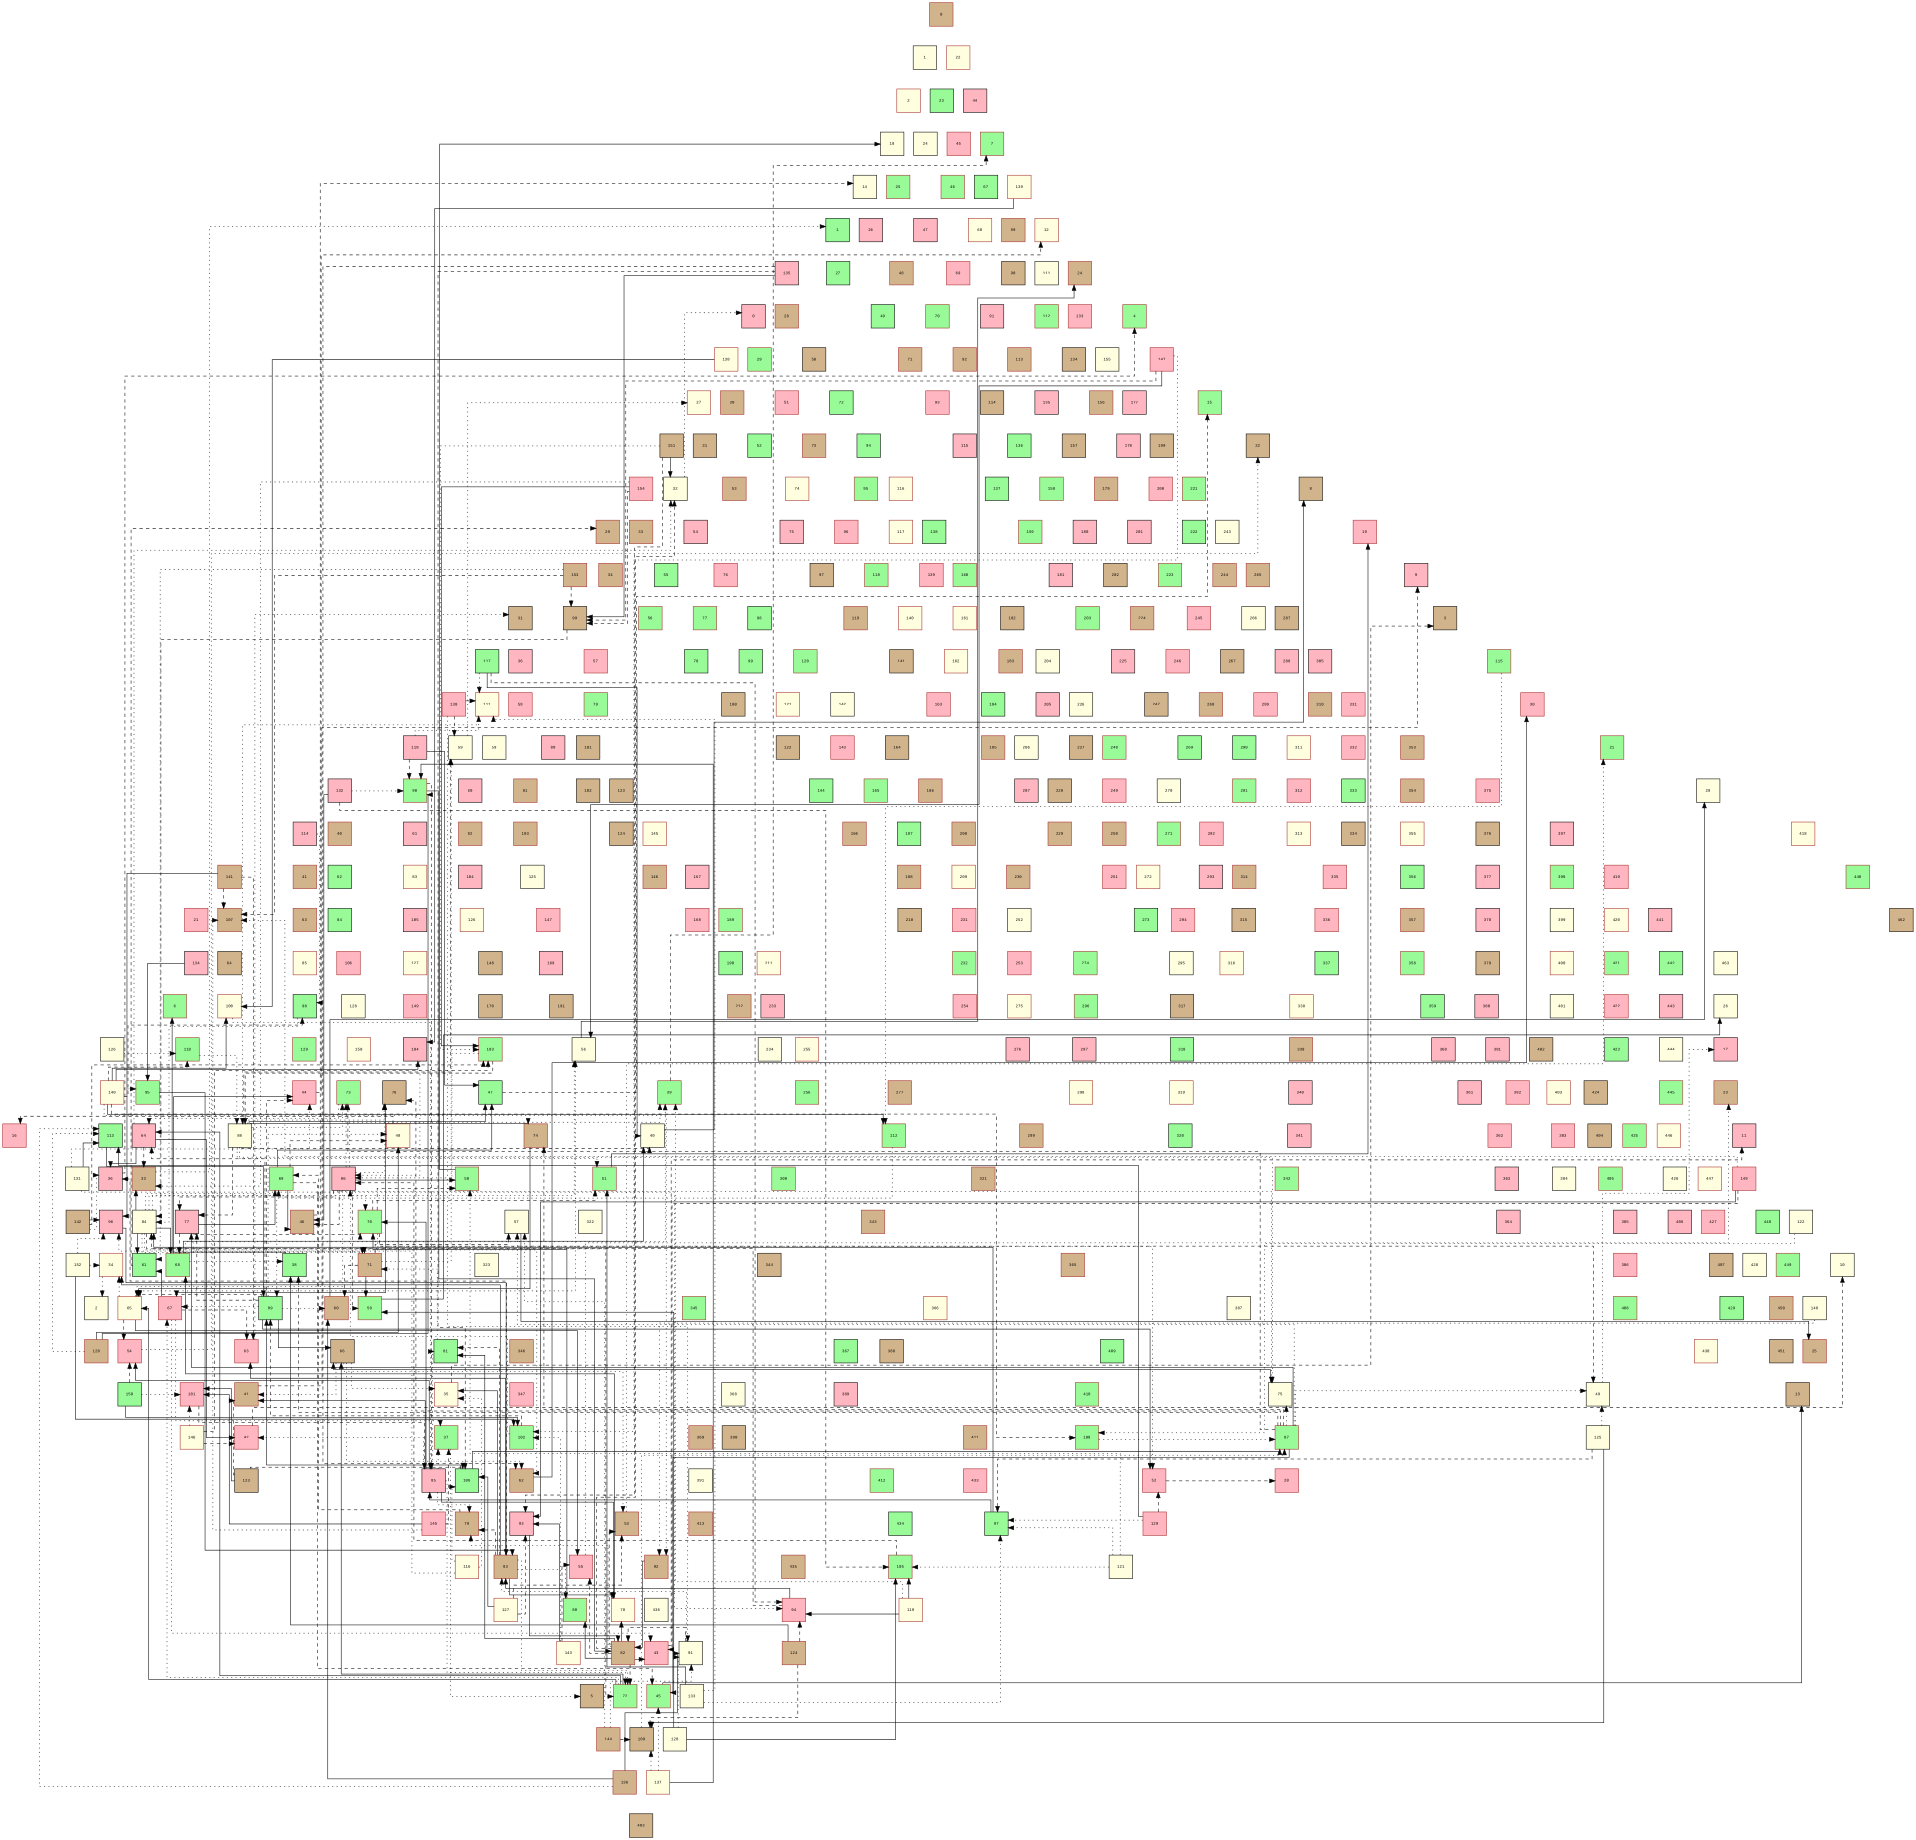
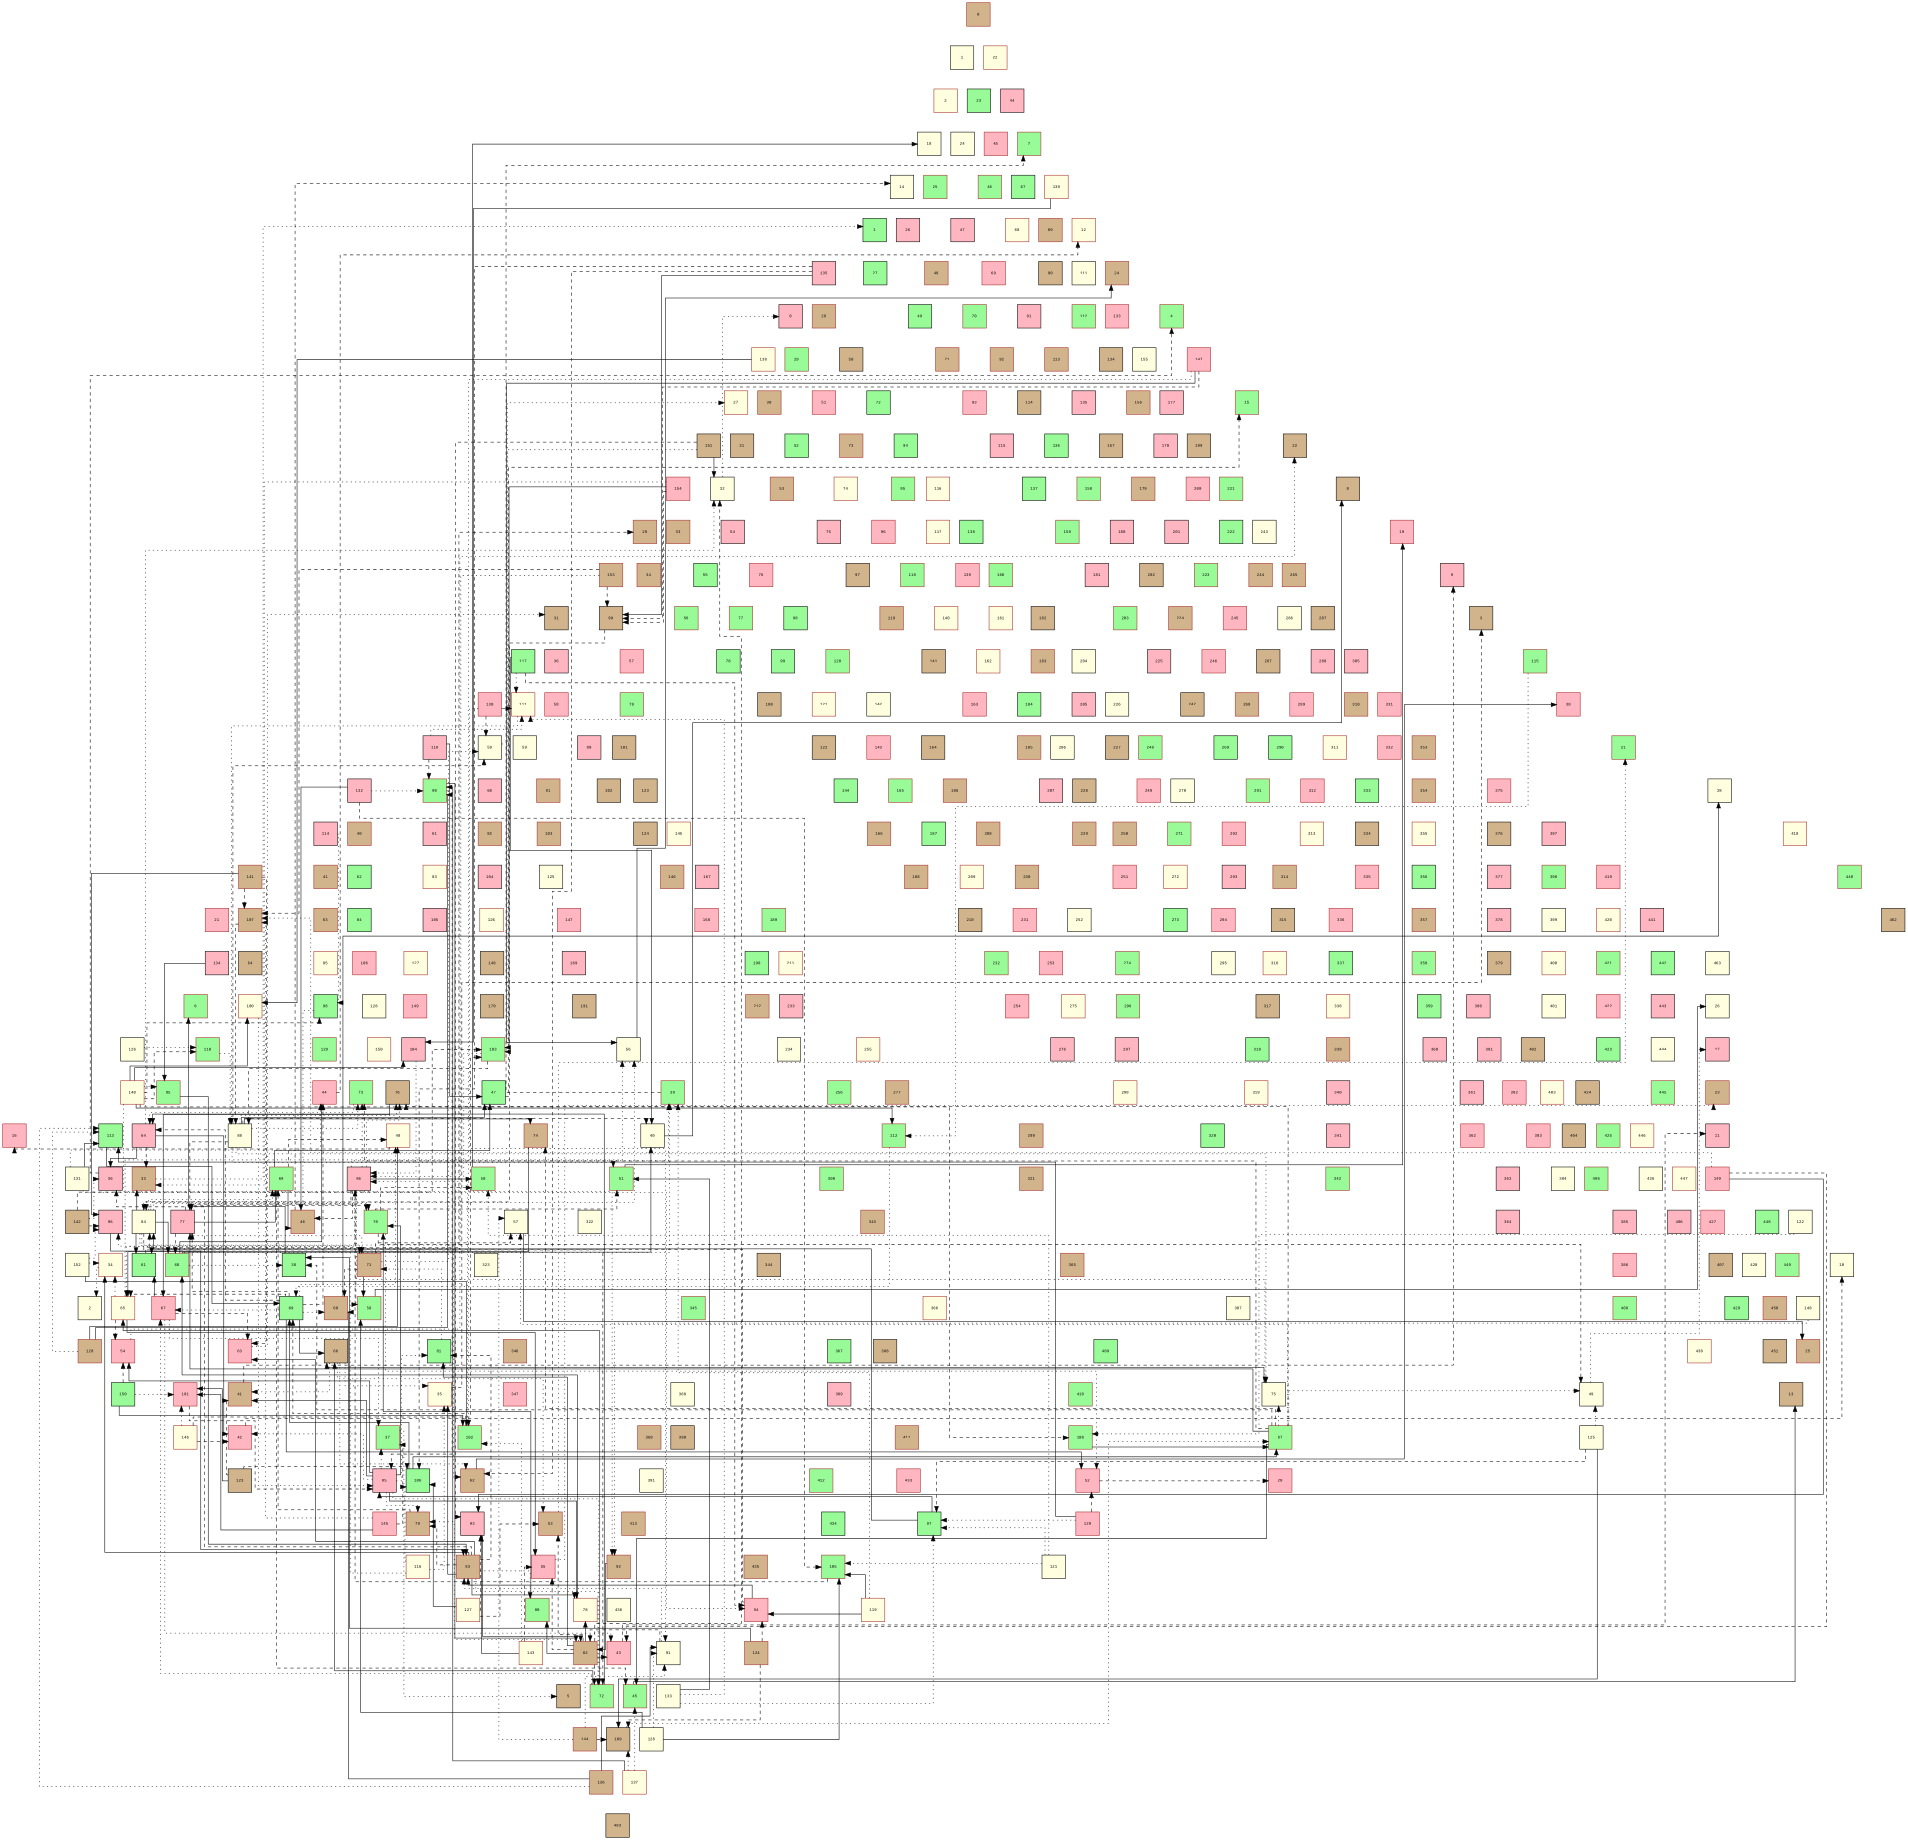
edge "107" -> "88": added
edge "108" -> "87": style dotted -> solid
